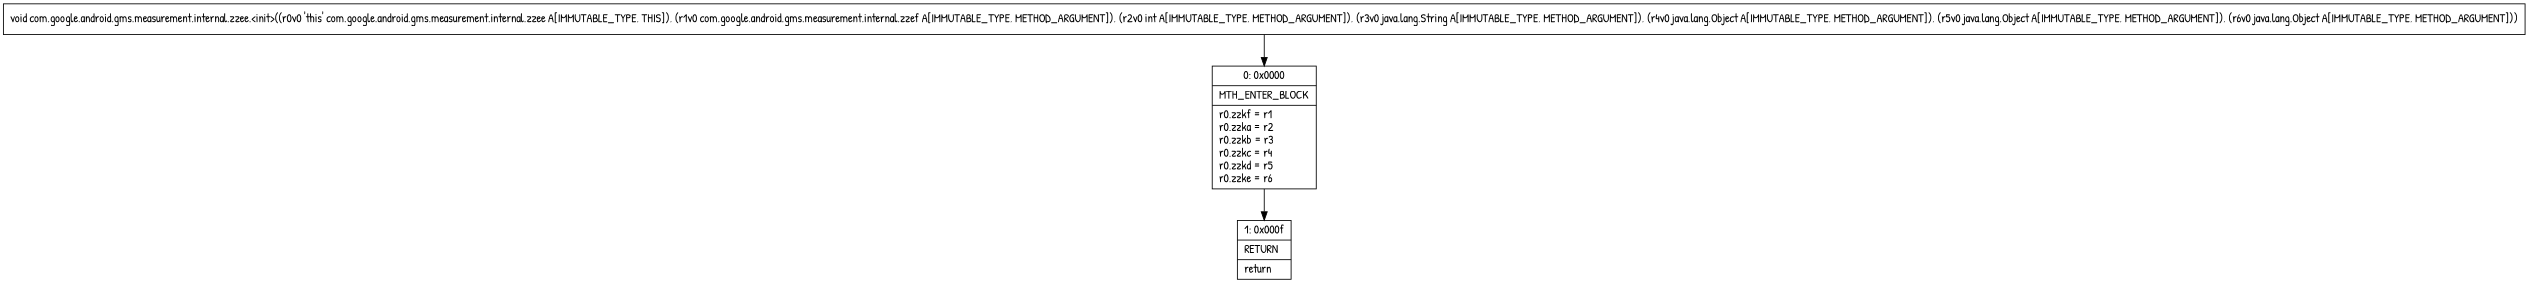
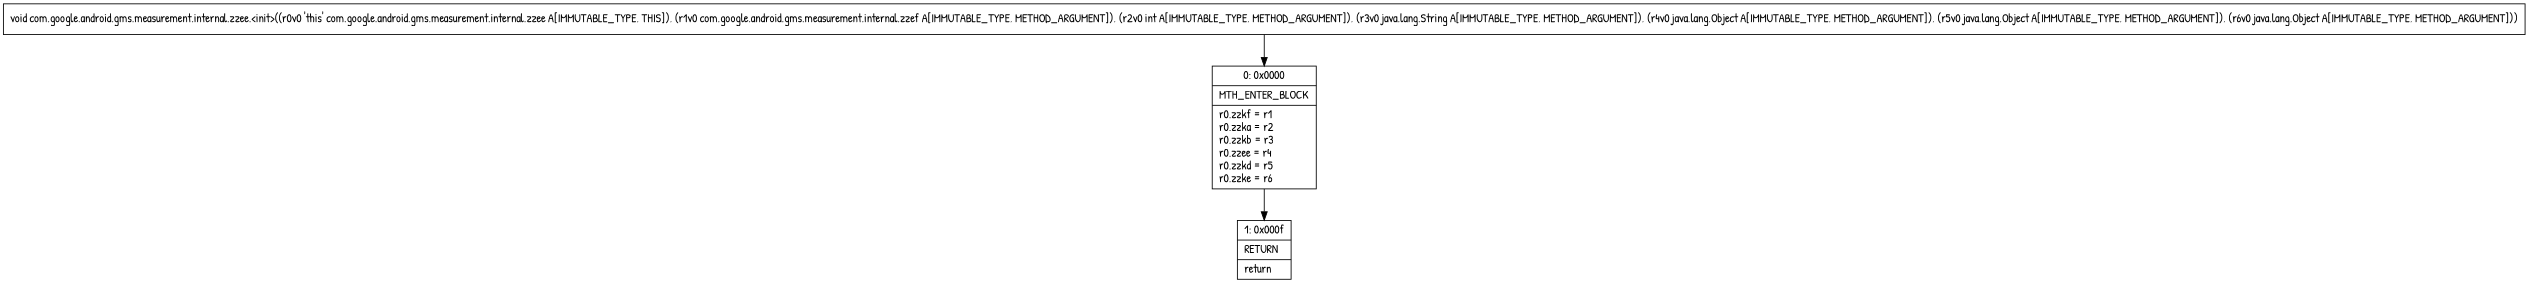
node "0: 0x0000": text "r0.zzkc = r4" -> "r0.zzee = r4"
